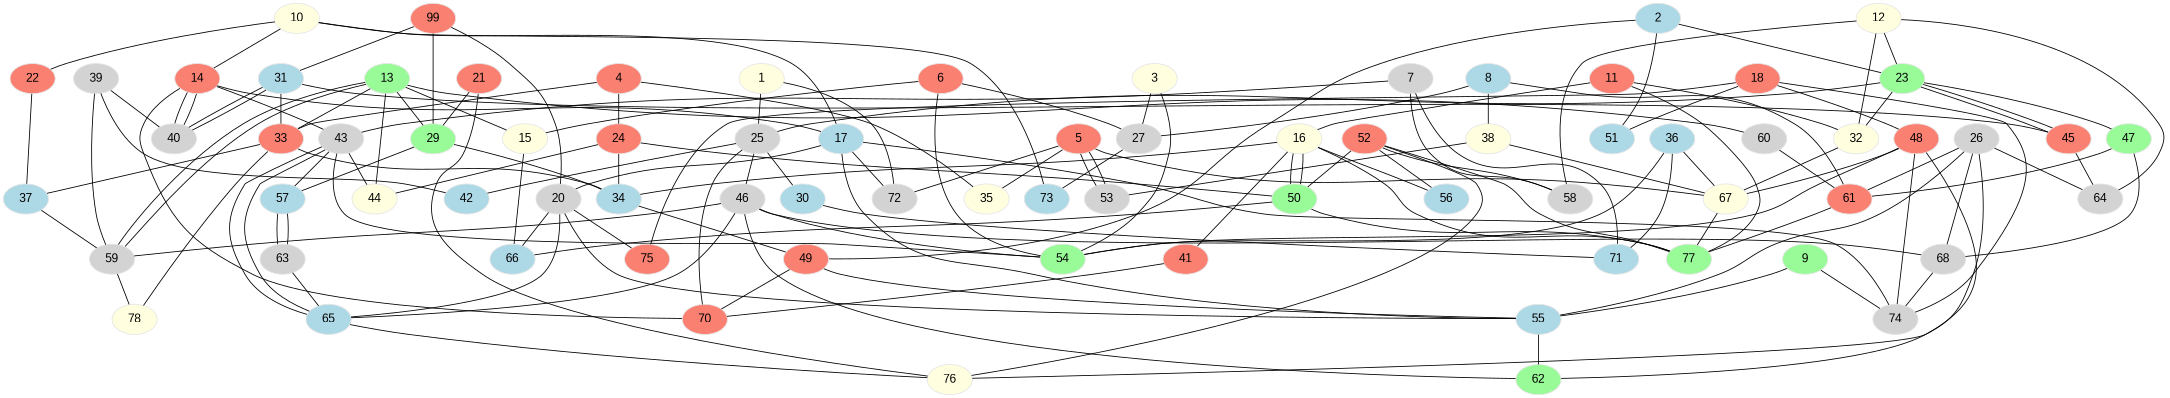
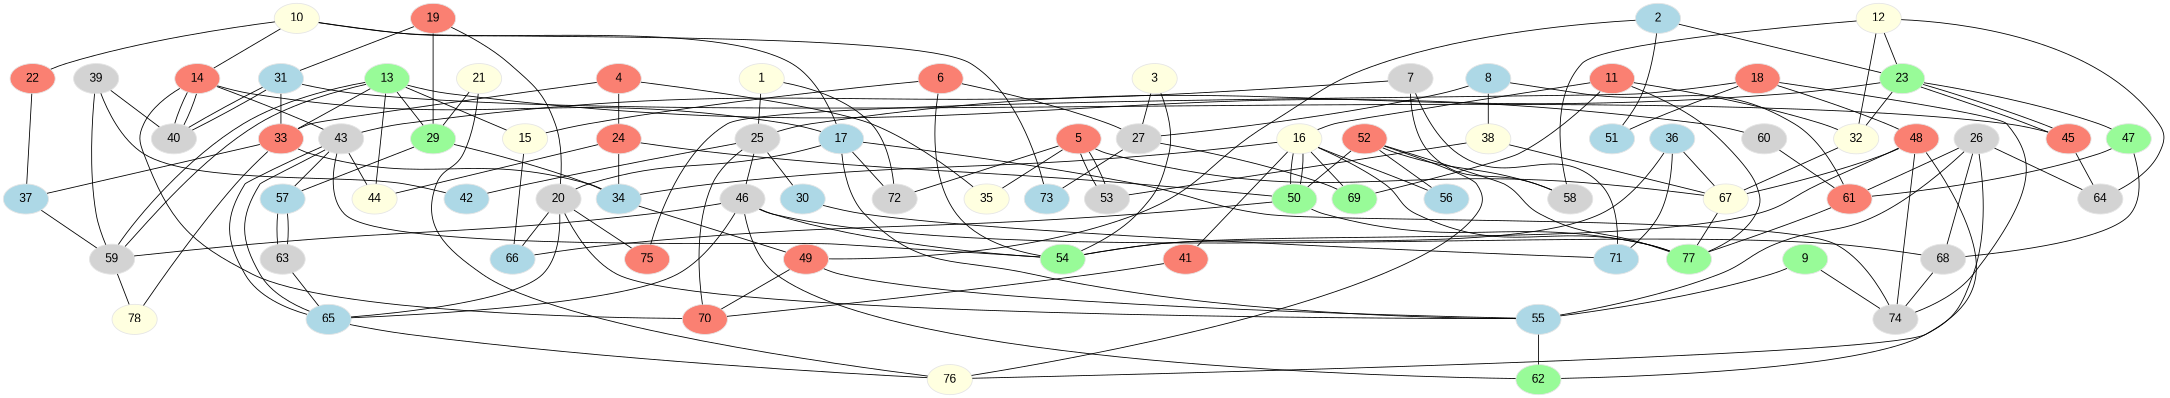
node "99": label "99" -> "19"
node "21": fillcolor salmon -> lightyellow
node "69": added
